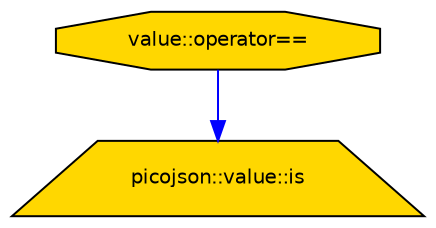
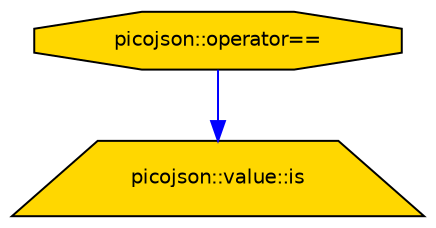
node "value::operator==": label "value::operator==" -> "picojson::operator=="
